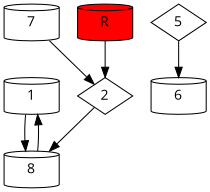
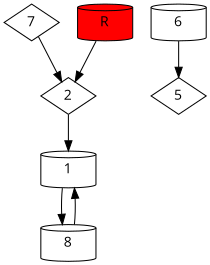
node "7": shape cylinder -> diamond
edge "5" -> "6": reversed
edge "2" -> "8": now "2" -> "1"
